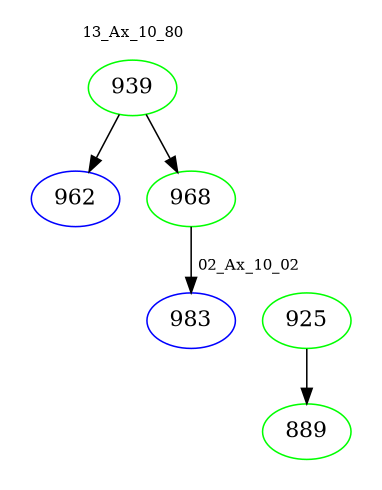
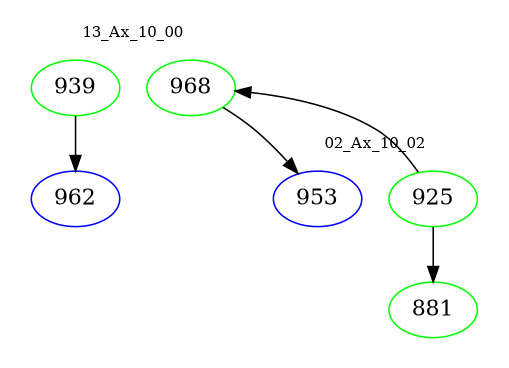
cluster "13_Ax_10_80": label "13_Ax_10_80" -> "13_Ax_10_00"
edge "939" -> "968": now "925" -> "968"
node "983": label "983" -> "953"
node "889": label "889" -> "881"
